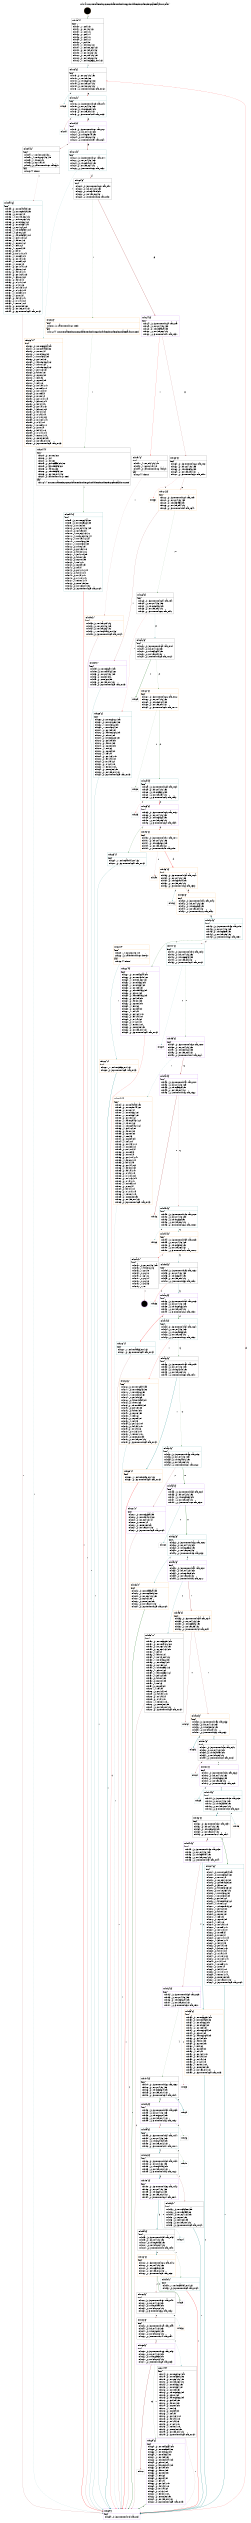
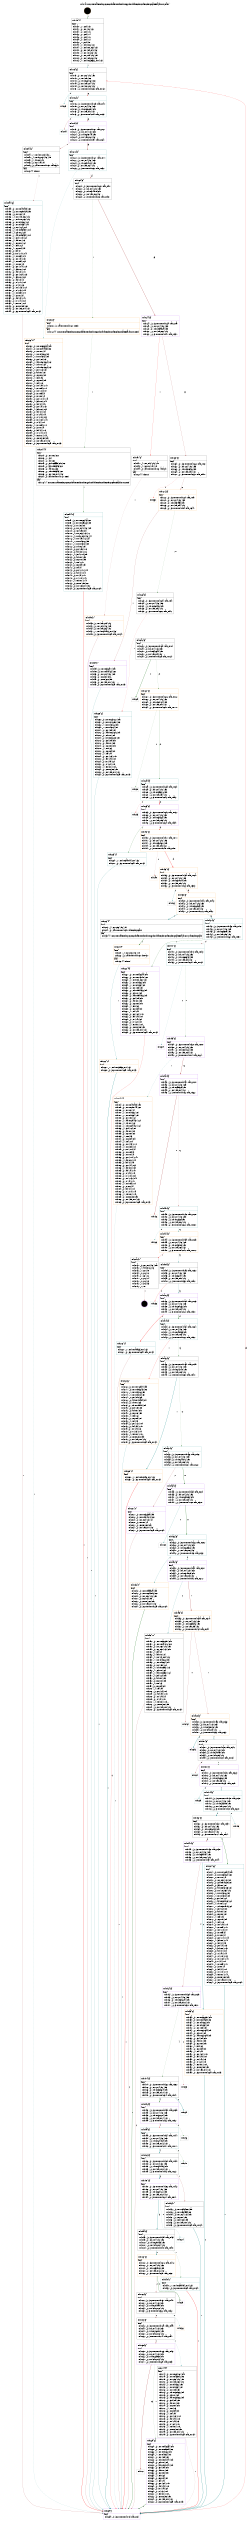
edge "0x40188f [25]" -> "0x4018a8 [25]": removed, label "20"
node "0x402275 [9]": added
